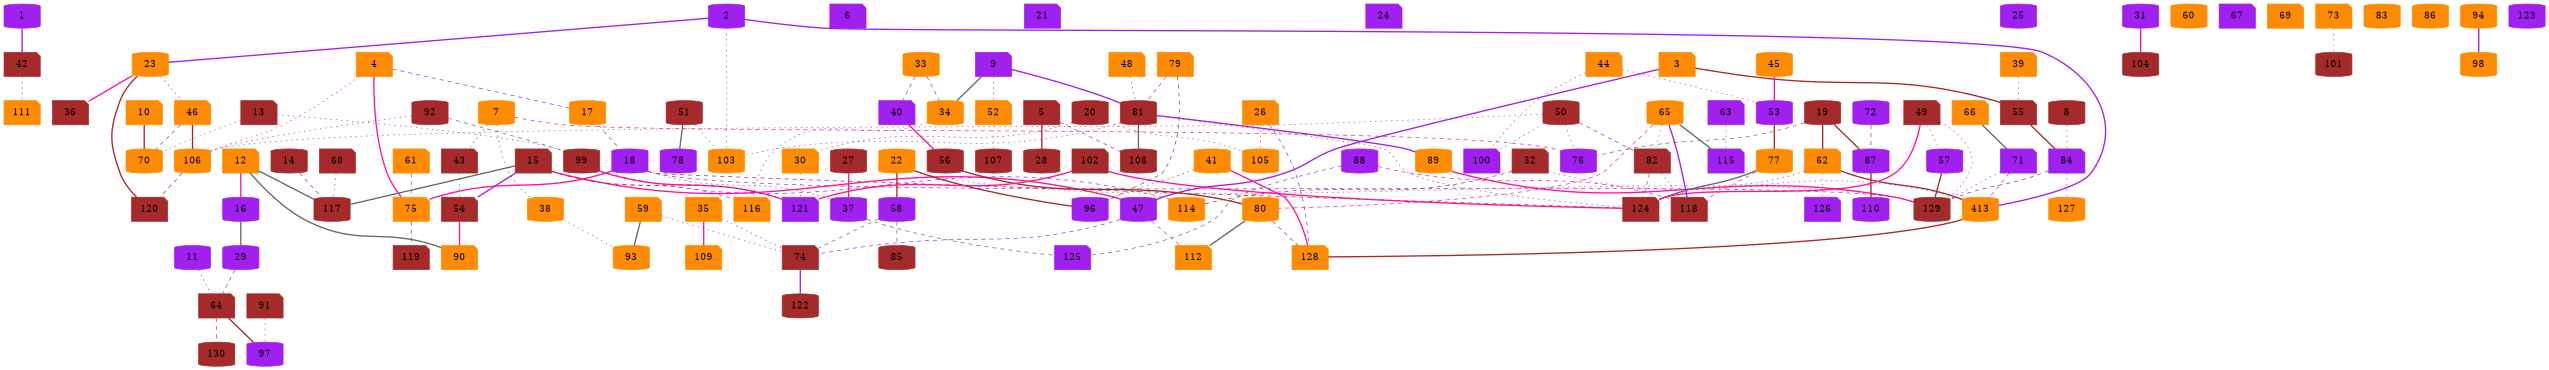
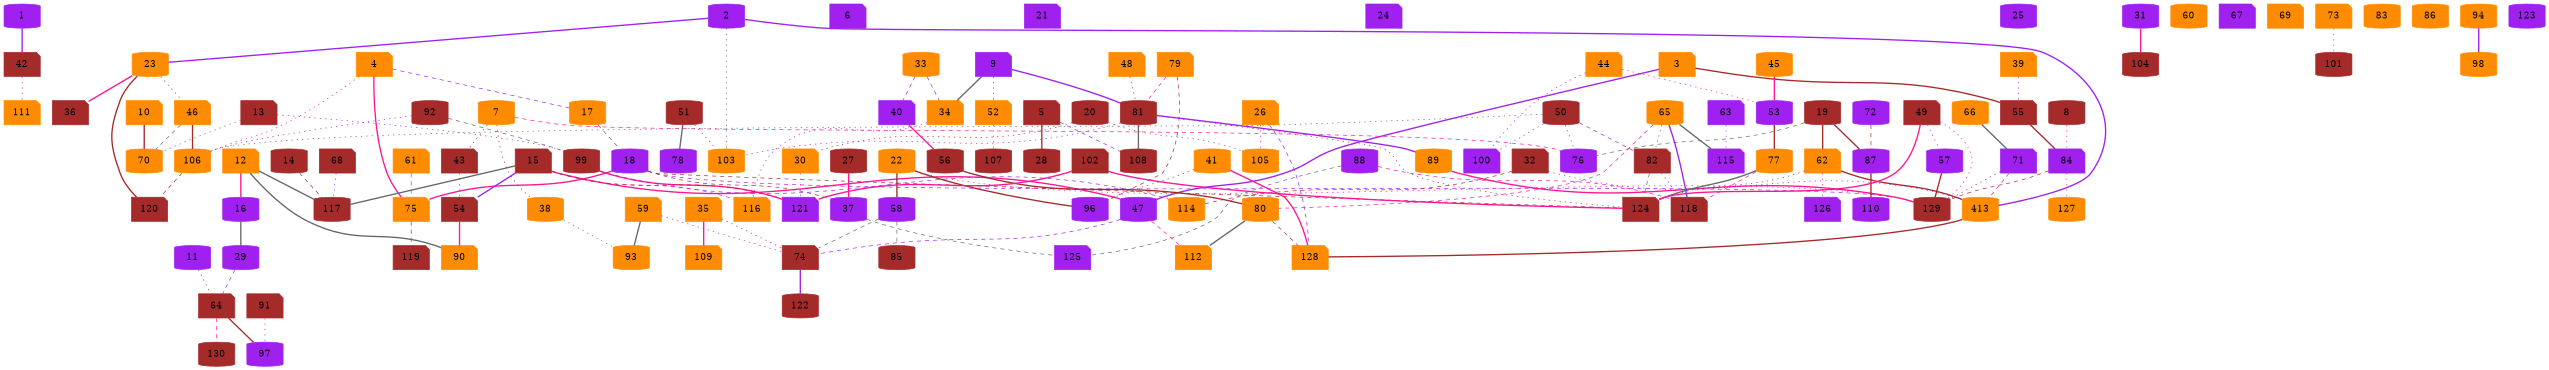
node "34": shape cylinder -> note
node "66": shape note -> cylinder
edge "18" -- "37": style dotted -> dashed
